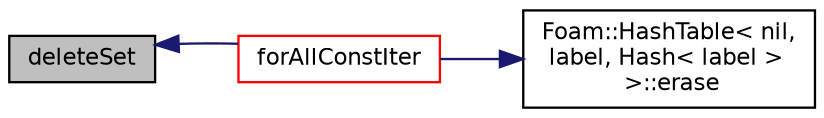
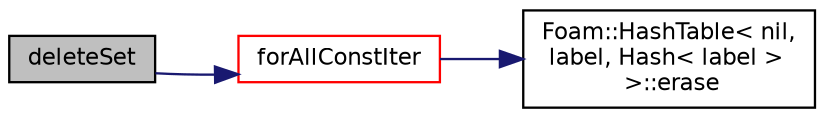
edge "forAllConstIter" -> "deleteSet": reversed
